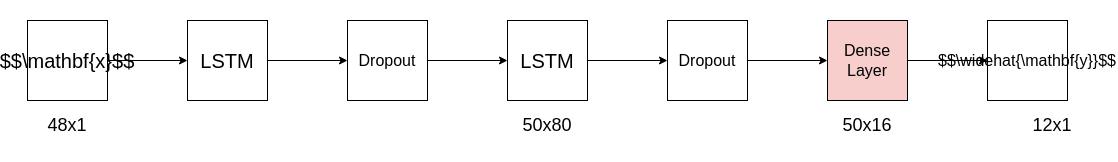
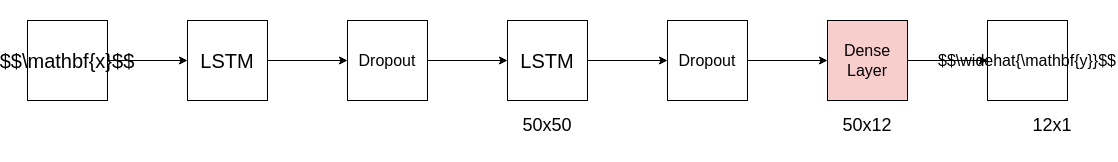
node "48x1": removed
node "50x80": label "50x80" -> "50x50"
node "50x16": label "50x16" -> "50x12"
